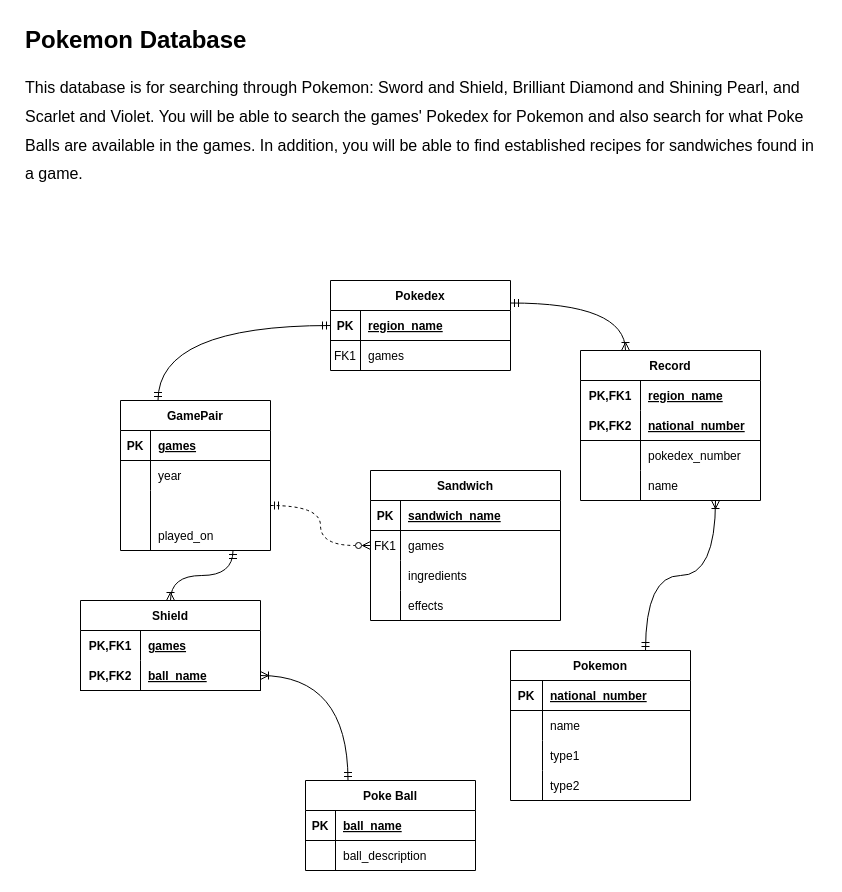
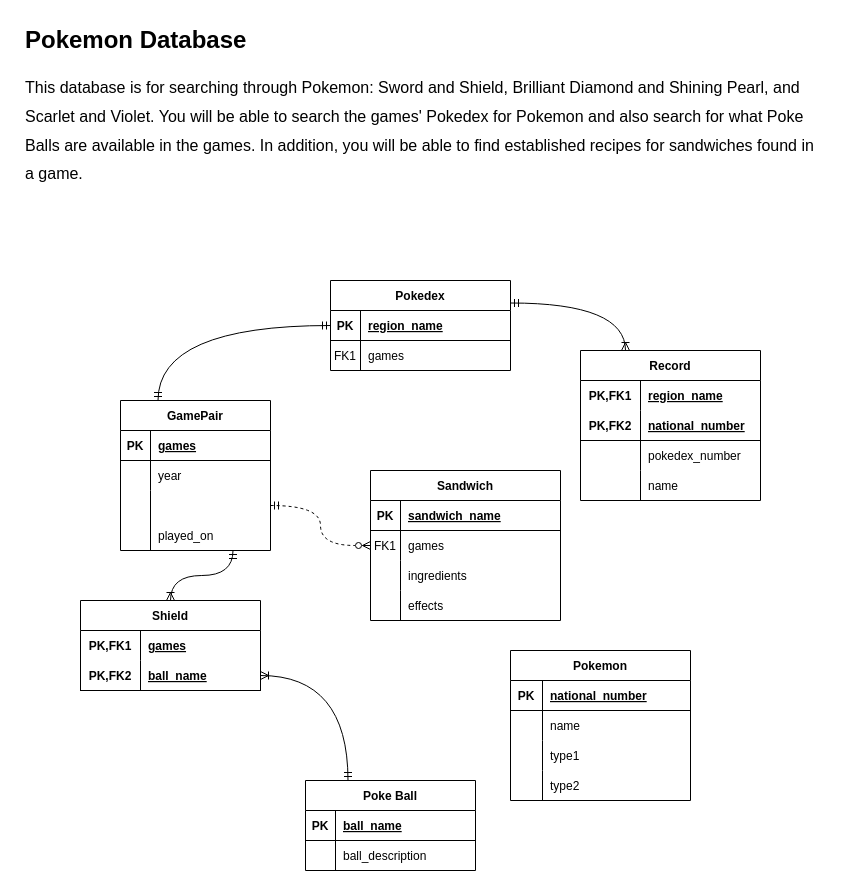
edge "Record" -- "Pokemon": removed
